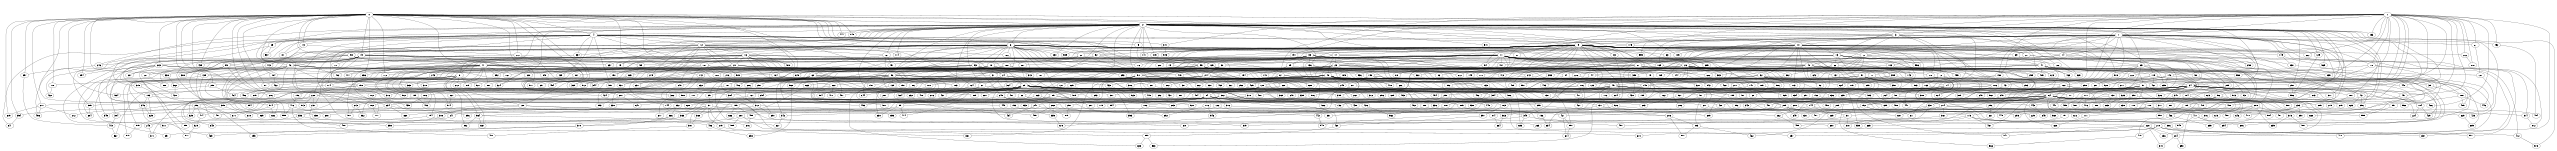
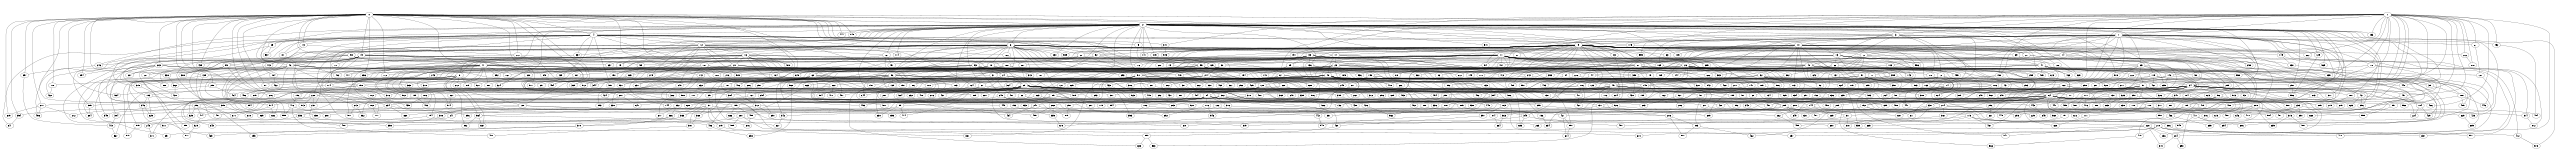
edge "9" -- "584": added
node "134": added
